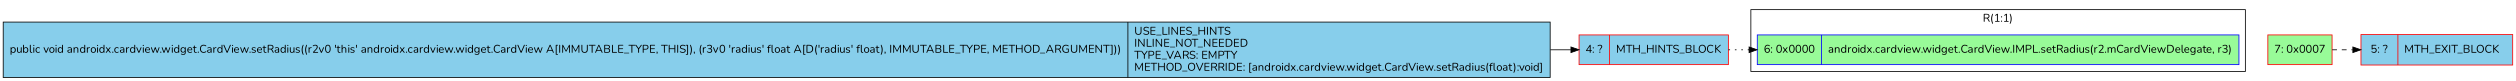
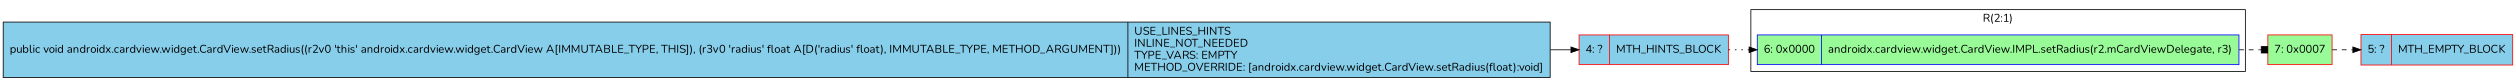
cluster "R(1:1)": label "R(1:1)" -> "R(2:1)"
node "5: ?": text "MTH_EXIT_BLOCK" -> "MTH_EMPTY_BLOCK"
edge "6: 0x0000" -> "7: 0x0007": added
